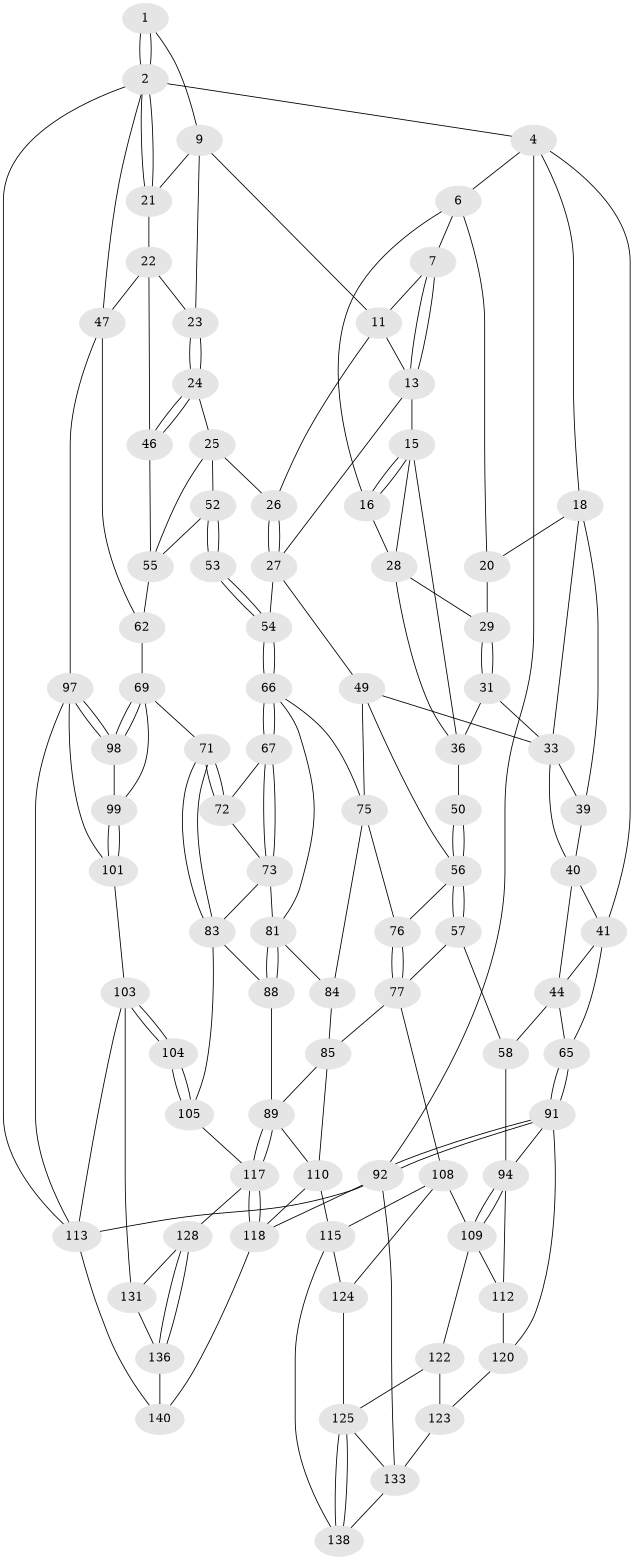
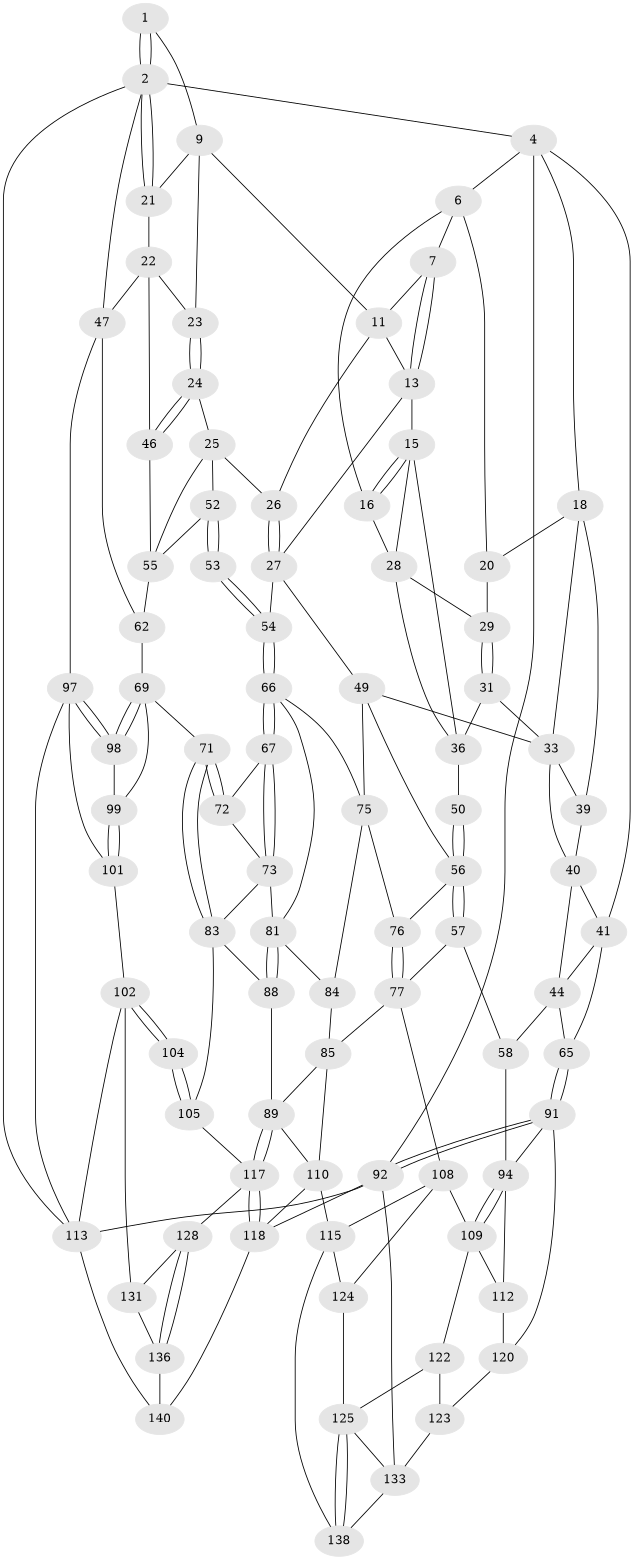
node "103": label "103" -> "102"
